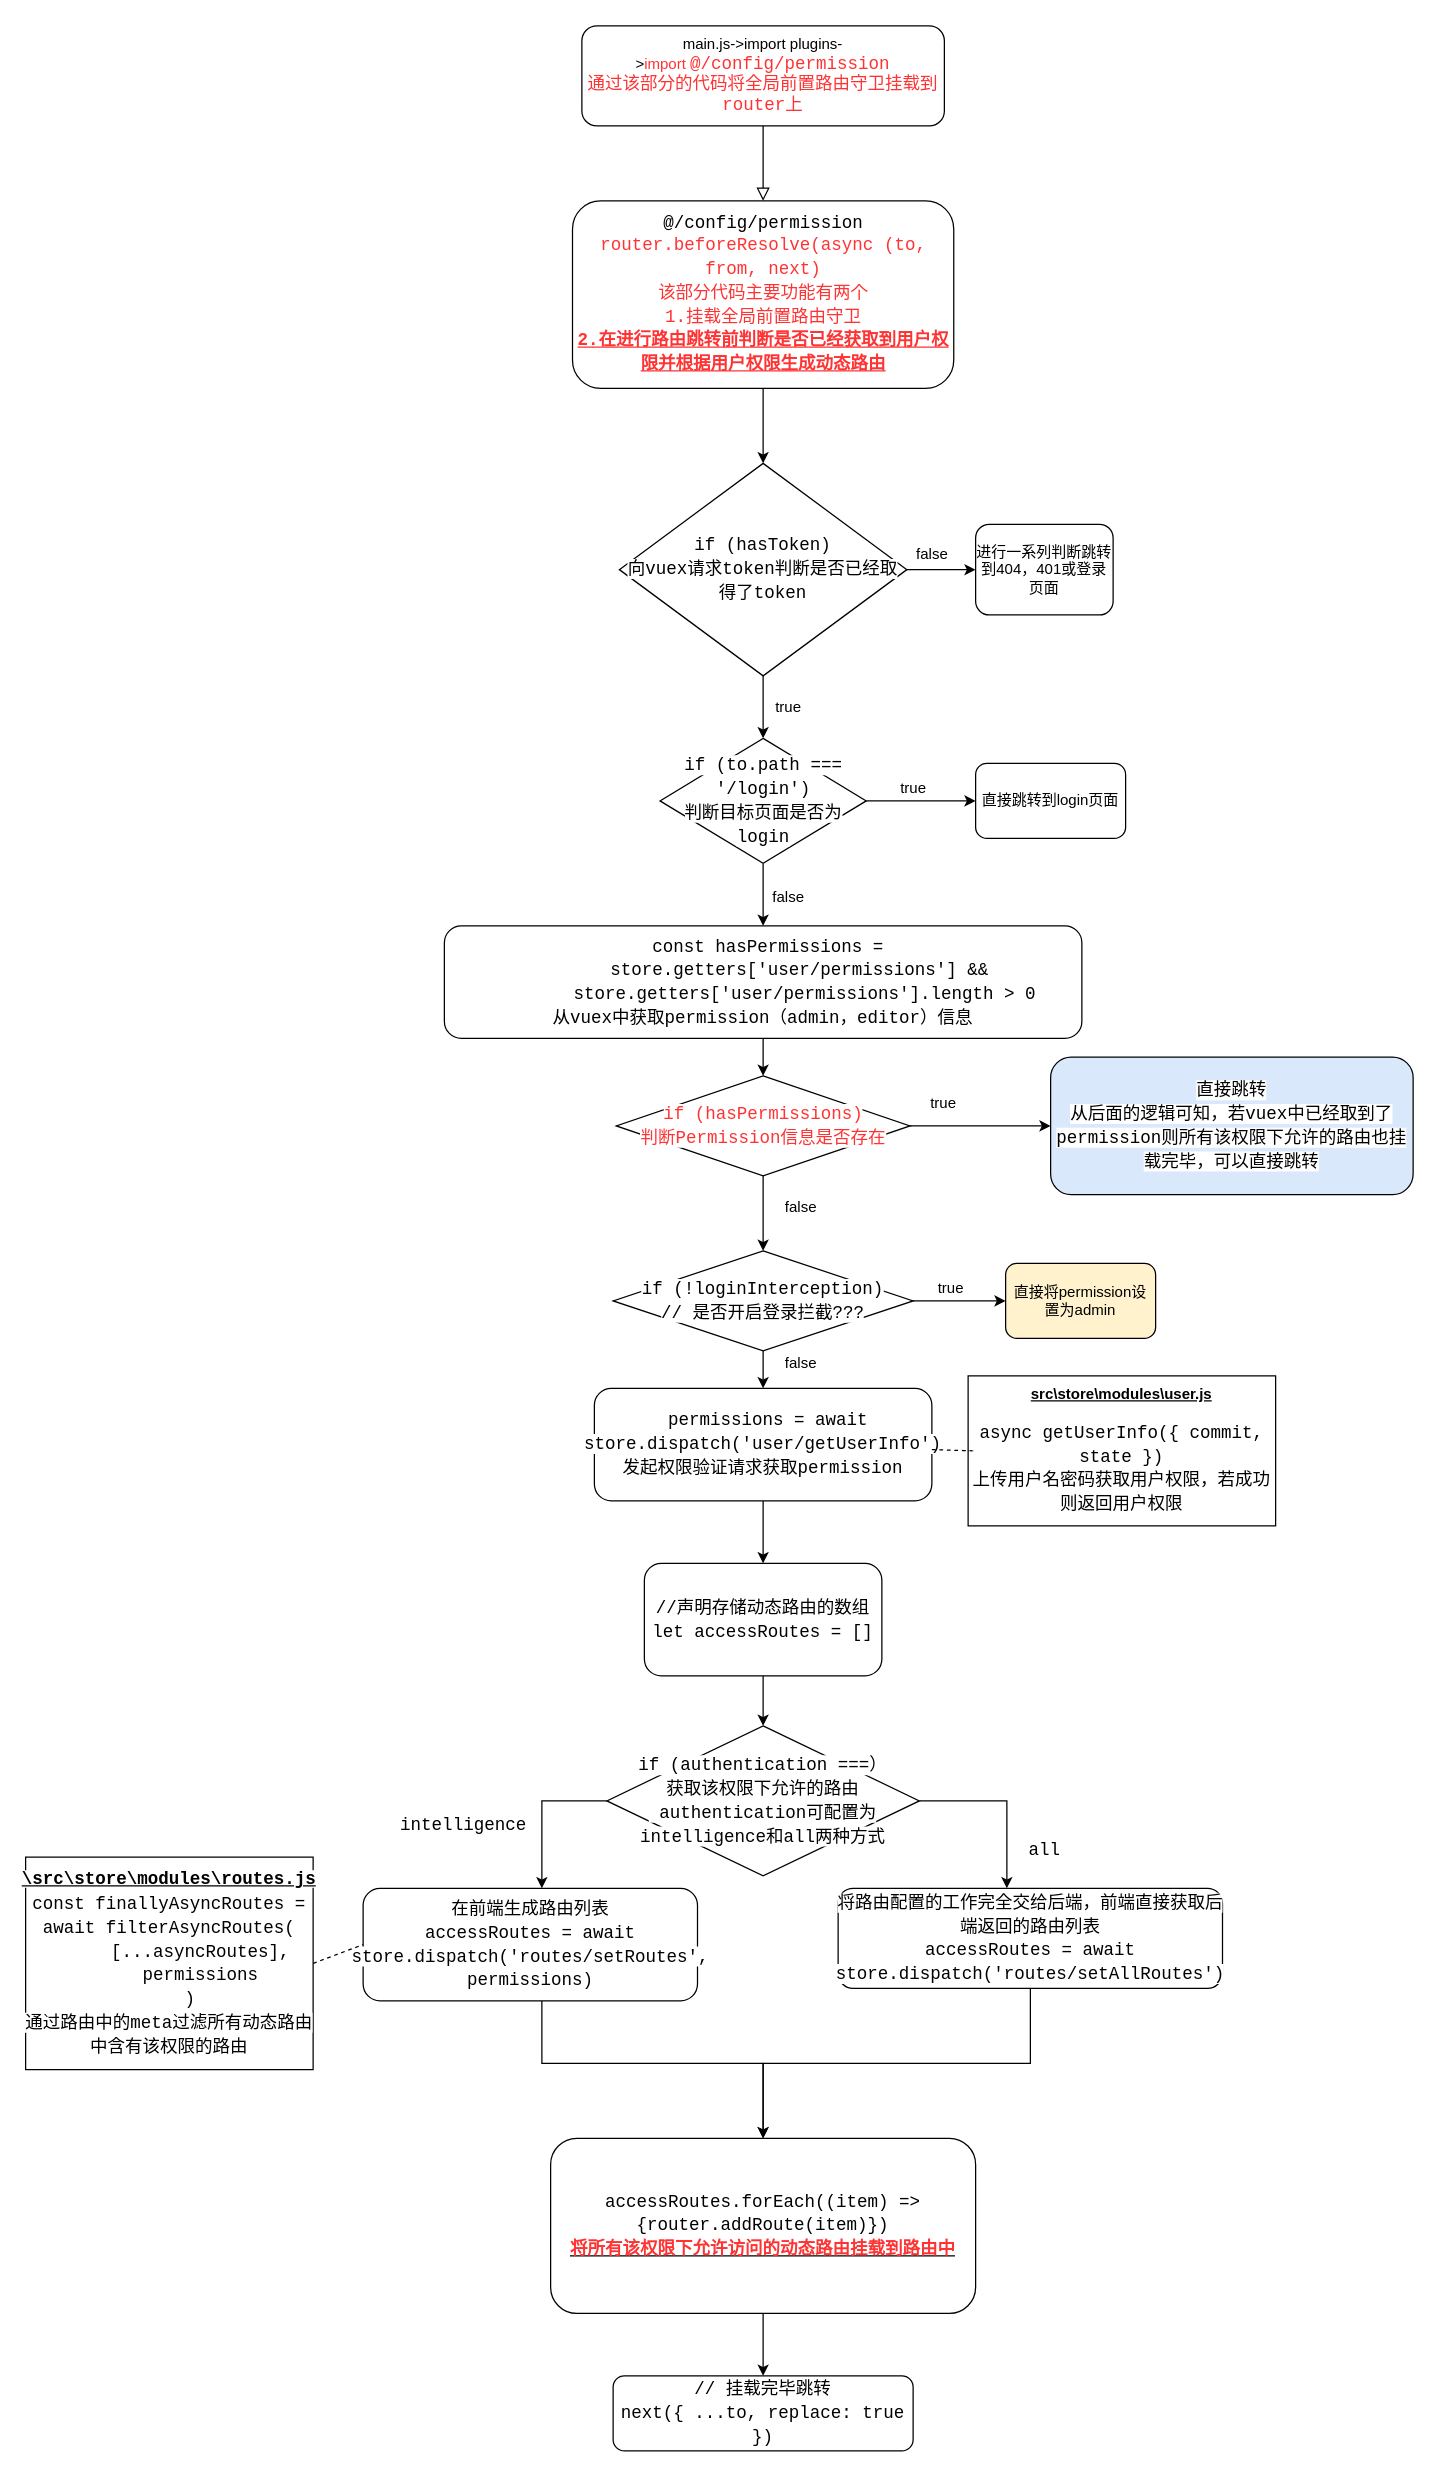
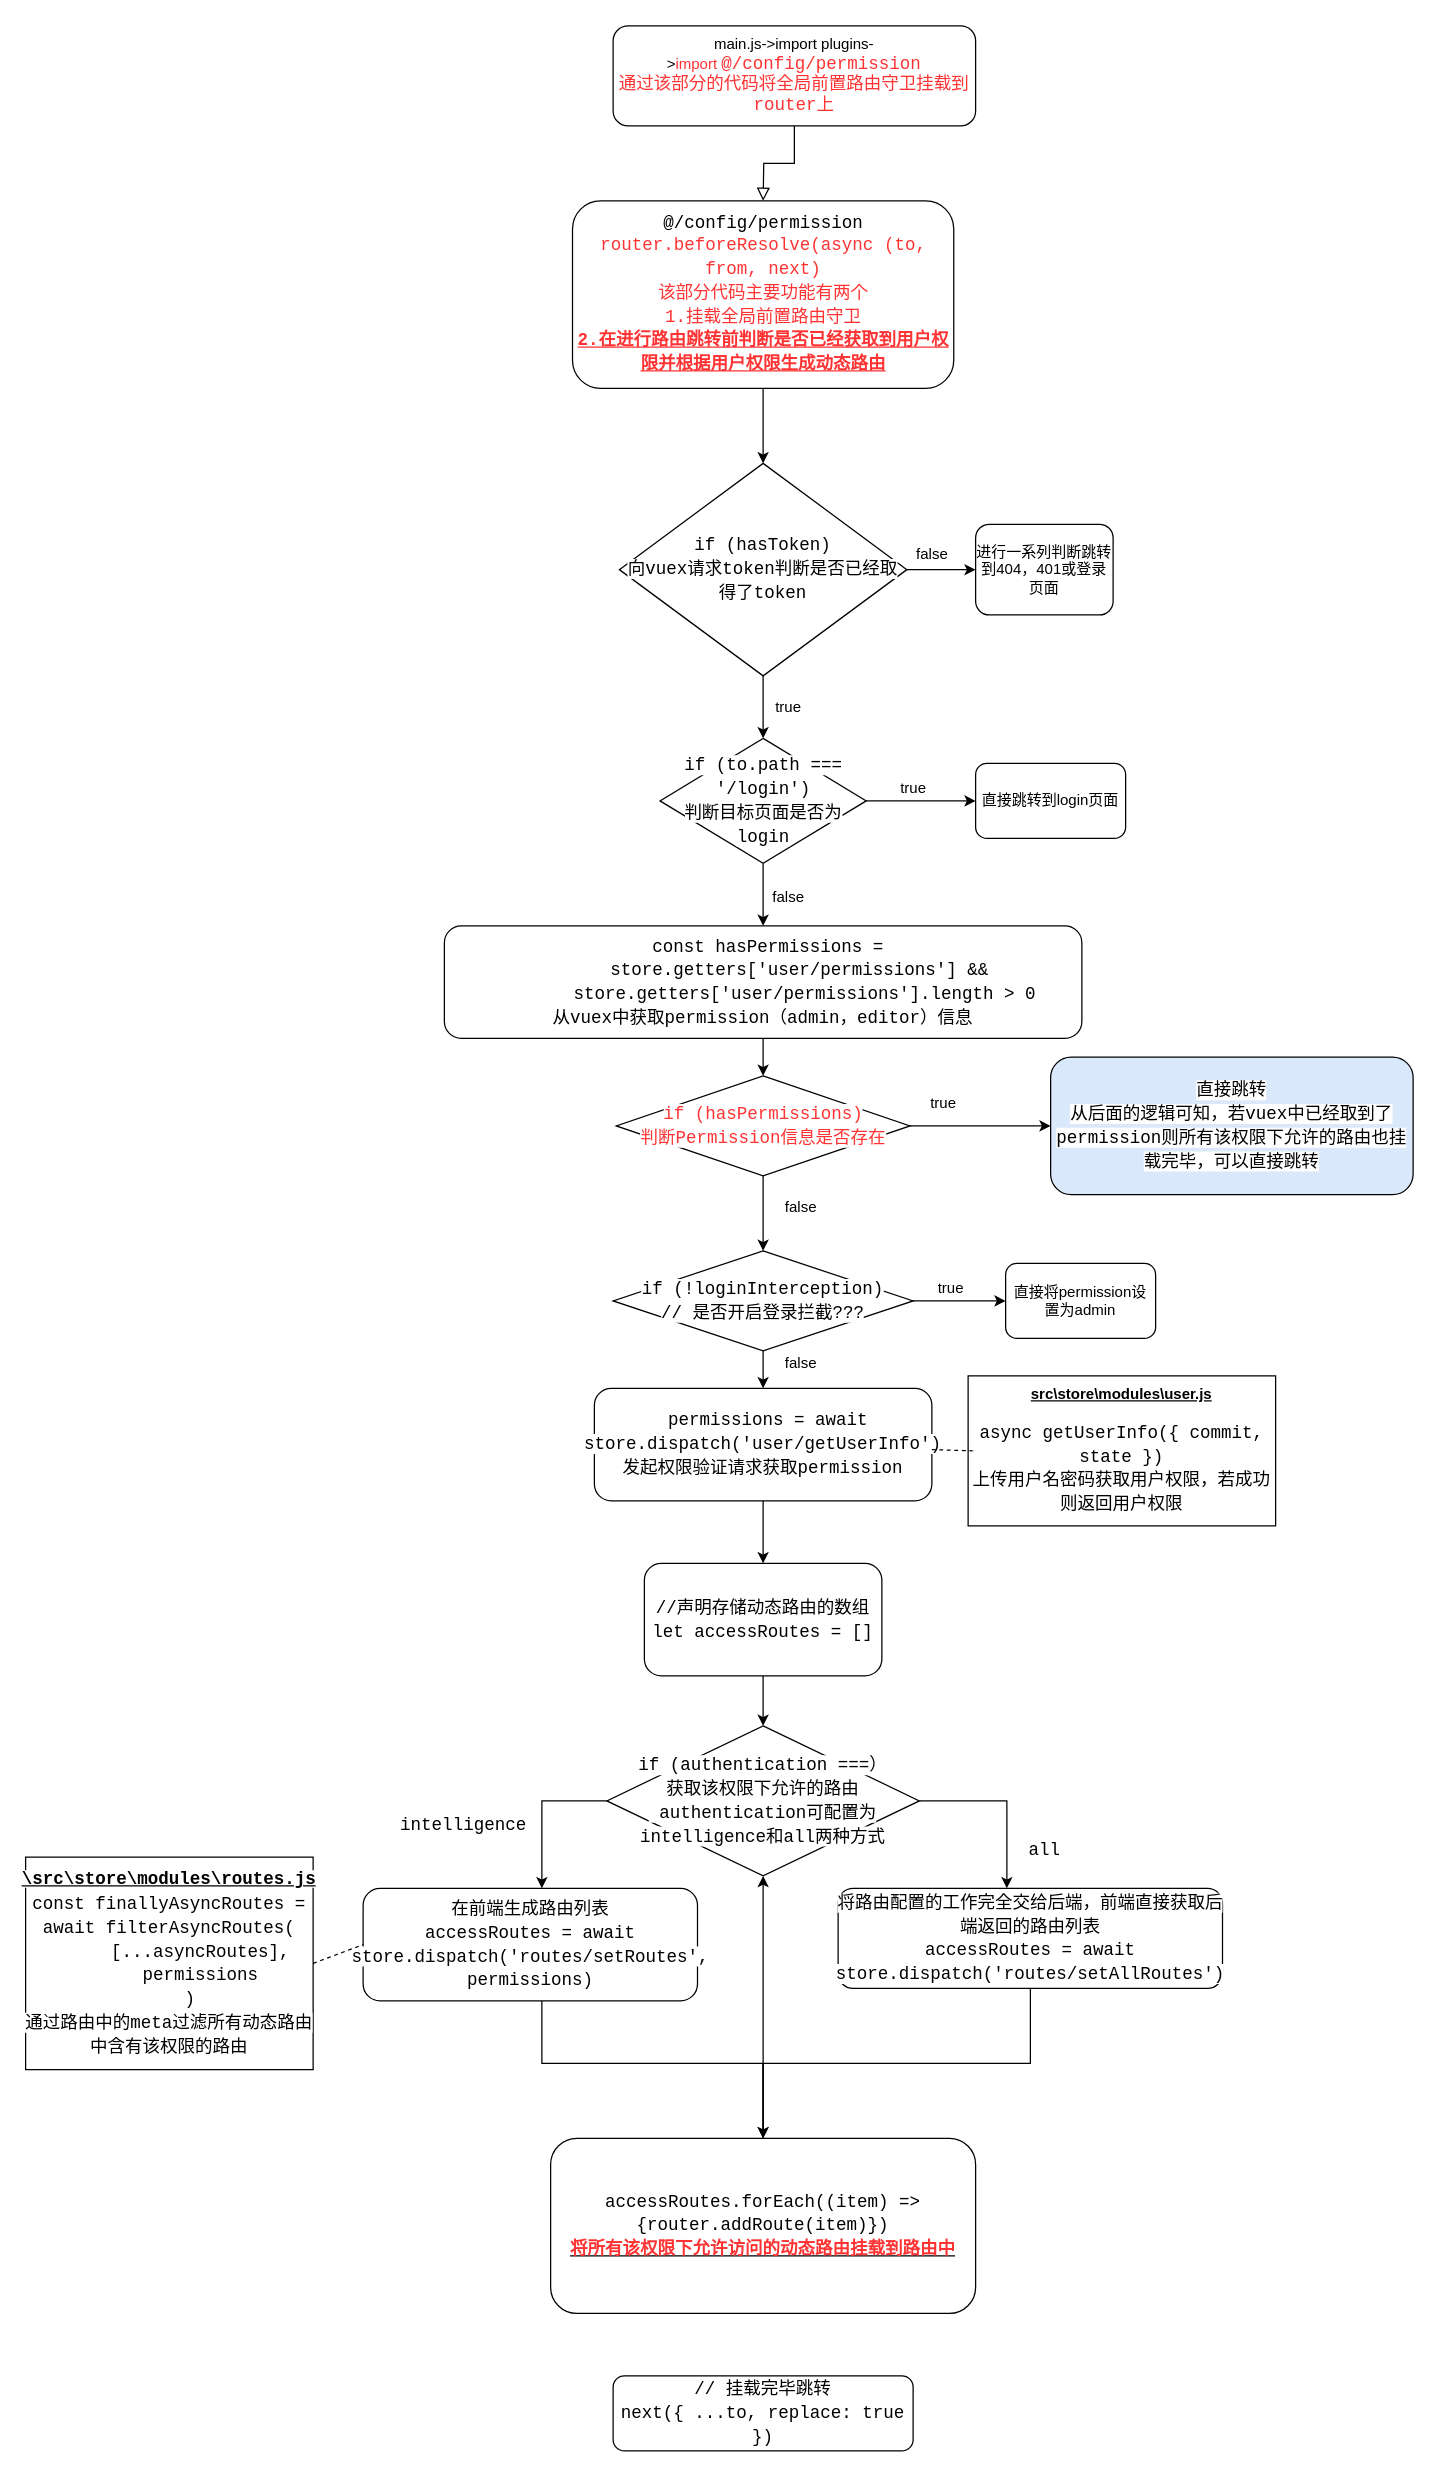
node "main.js->import plugins->import @/config/permission 通过该部分的代码将全局前置路由守卫挂载到router上": moved (763, 76) -> (794, 76)
node "直接将permission设置为admin": fillcolor #fff2cc -> #ffffff
edge "accessRoutes.forEach((item) => {router.addRoute(item)}) 将所有该权限下允许访问的动态路由挂载到路由中" -> "// 挂载完毕跳转 next({ ...to, replace: true })": now "accessRoutes.forEach((item) => {router.addRoute(item)}) 将所有该权限下允许访问的动态路由挂载到路由中" -> "if (authentication ===） 获取该权限下允许的路由 authentication可配置为intelligence和all两种方式"
